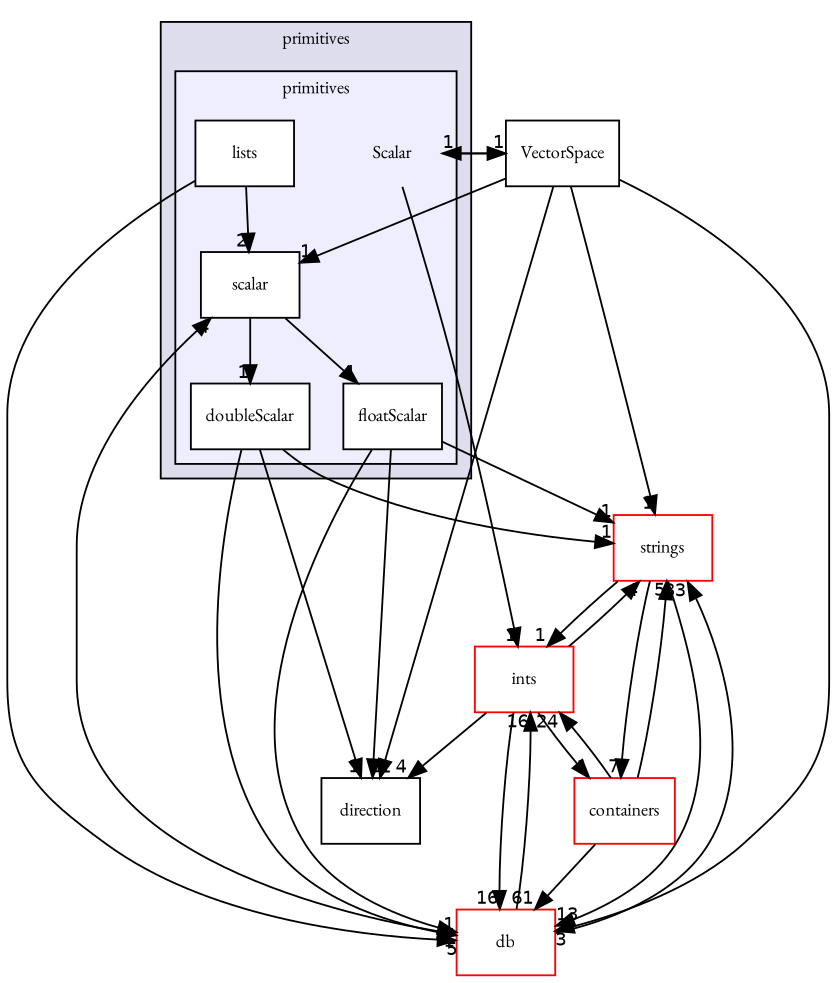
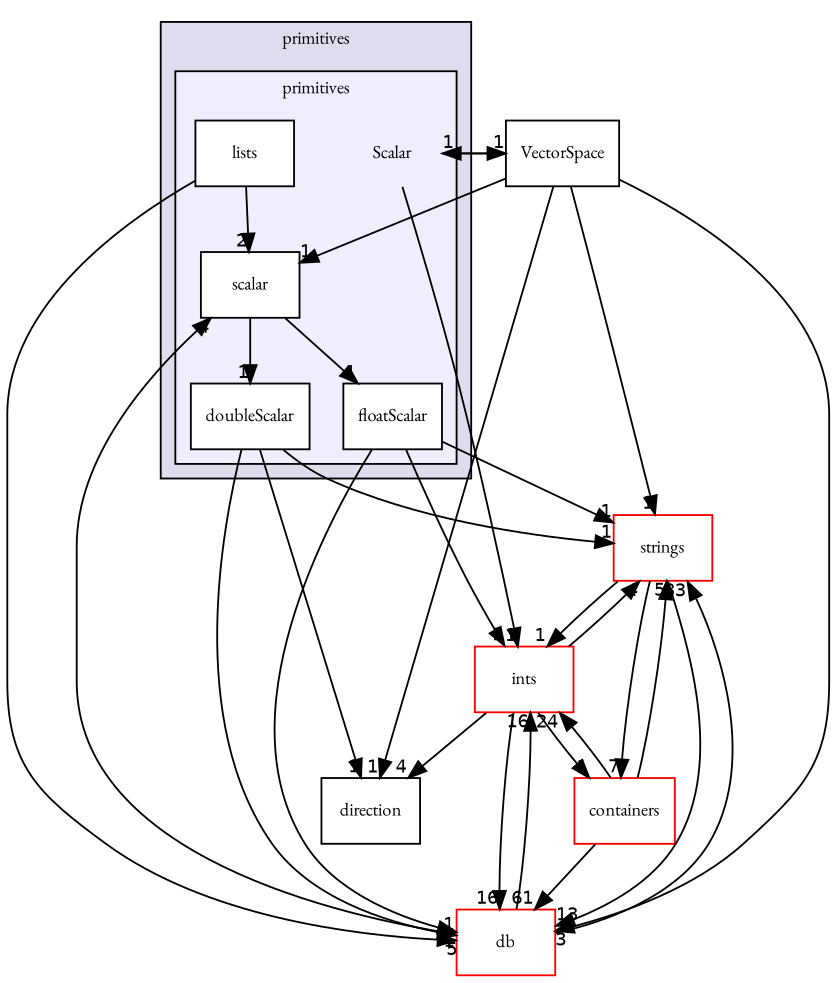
edge "floatScalar" -> "direction": now "floatScalar" -> "ints"
